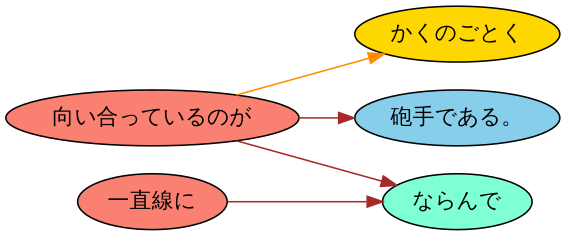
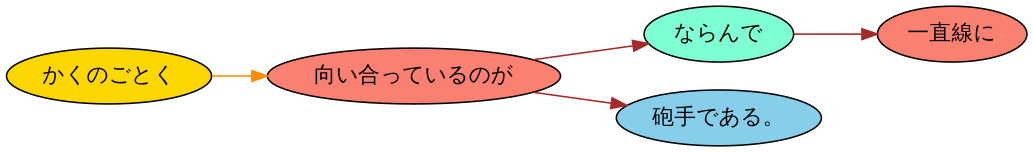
edge "向い合っているのが" -> "かくのごとく": reversed
edge "一直線に" -> "ならんで": reversed
